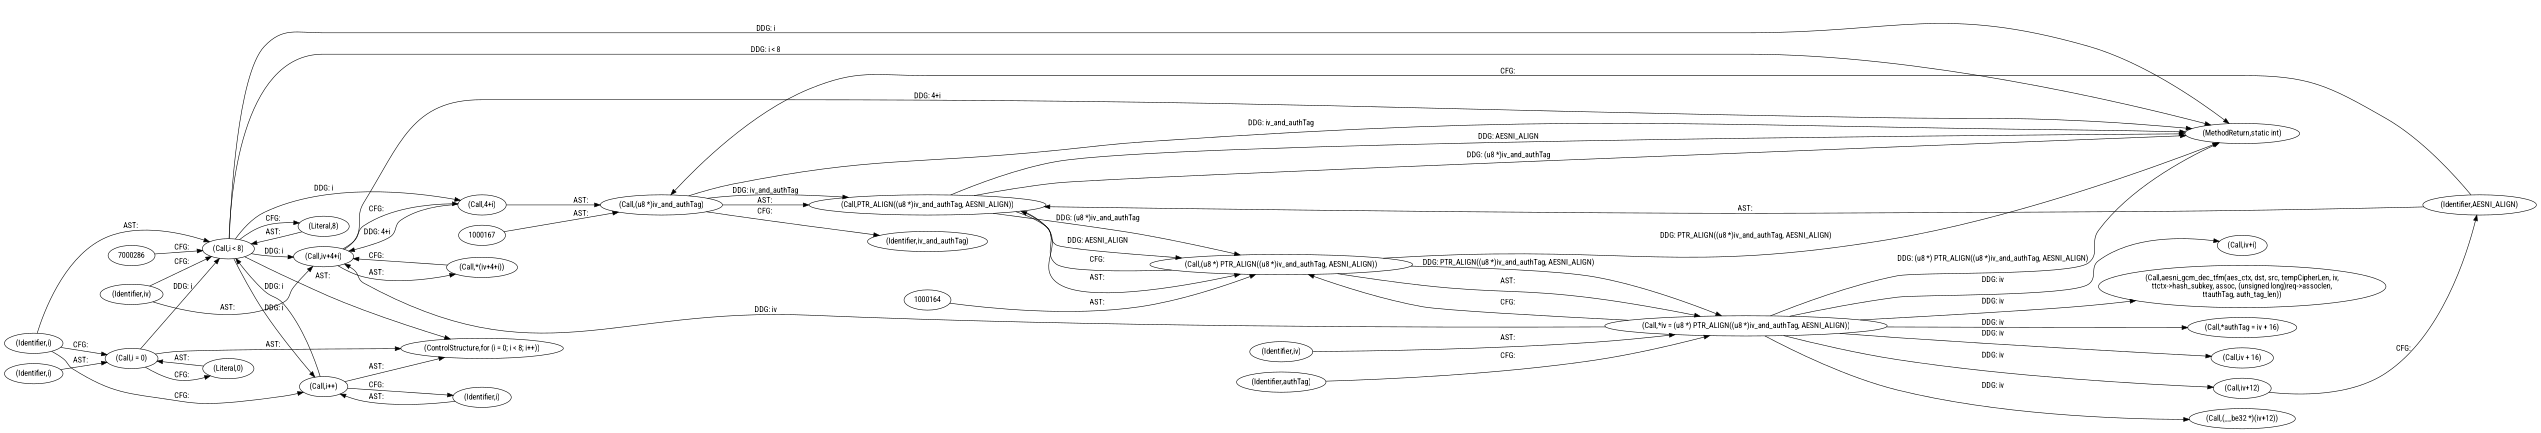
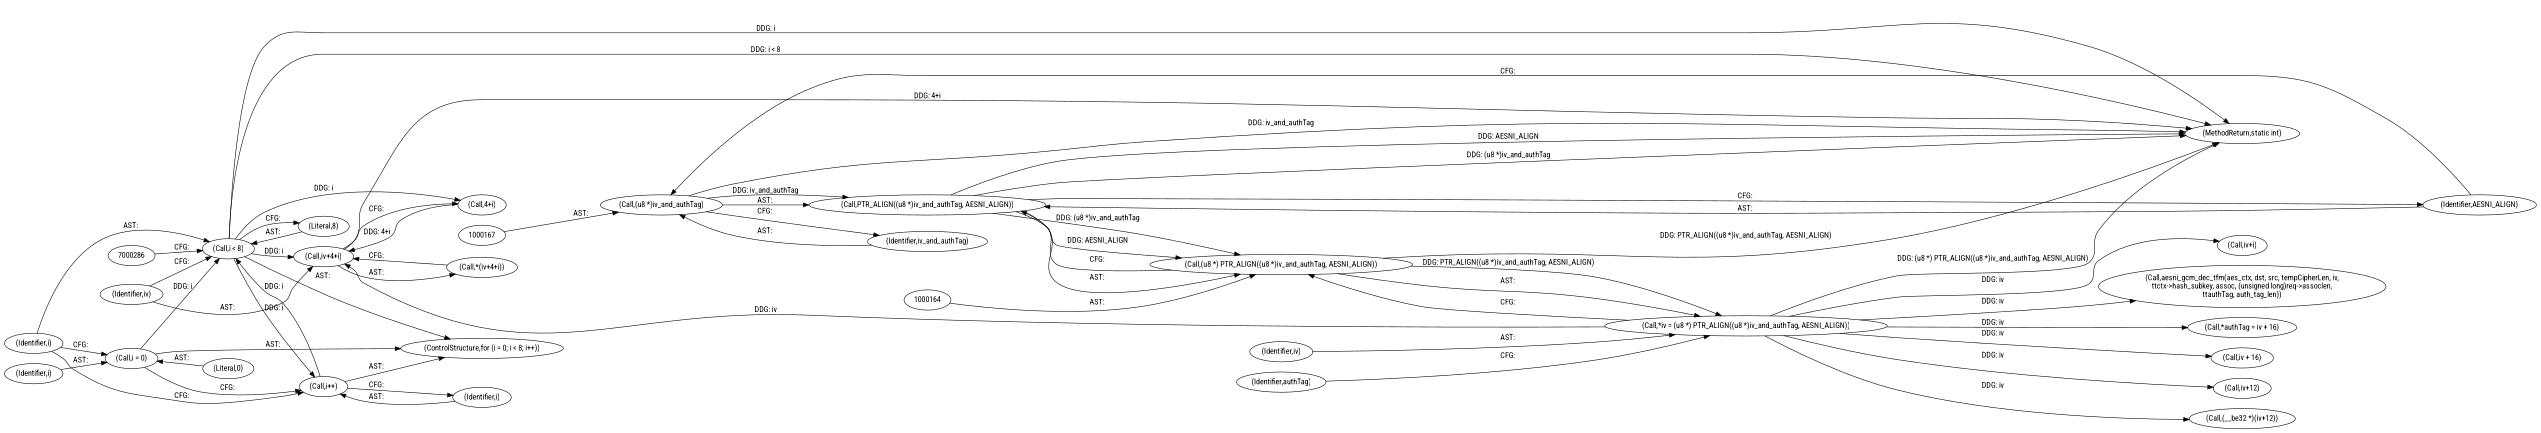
edge "(Call,4+i)" -> "(Call,(u8 *)iv_and_authTag)": now "(Identifier,iv_and_authTag)" -> "(Call,(u8 *)iv_and_authTag)"
edge "(Call,iv+12)" -> "(Identifier,AESNI_ALIGN)": now "(Call,PTR_ALIGN((u8 *)iv_and_authTag, AESNI_ALIGN))" -> "(Identifier,AESNI_ALIGN)"
edge "(Call,i = 0)" -> "(Literal,0)": now "(Call,i = 0)" -> "(Call,i++)"
